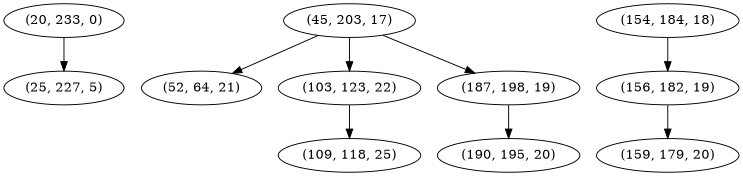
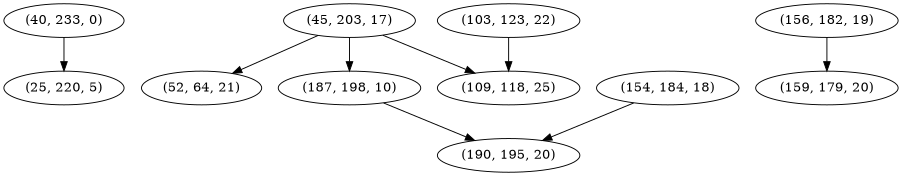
node "(20, 233, 0)": label "(20, 233, 0)" -> "(40, 233, 0)"
edge "(45, 203, 17)" -> "(103, 123, 22)": now "(45, 203, 17)" -> "(109, 118, 25)"
edge "(154, 184, 18)" -> "(156, 182, 19)": now "(154, 184, 18)" -> "(190, 195, 20)"
node "(25, 227, 5)": label "(25, 227, 5)" -> "(25, 220, 5)"
node "(187, 198, 19)": label "(187, 198, 19)" -> "(187, 198, 10)"
